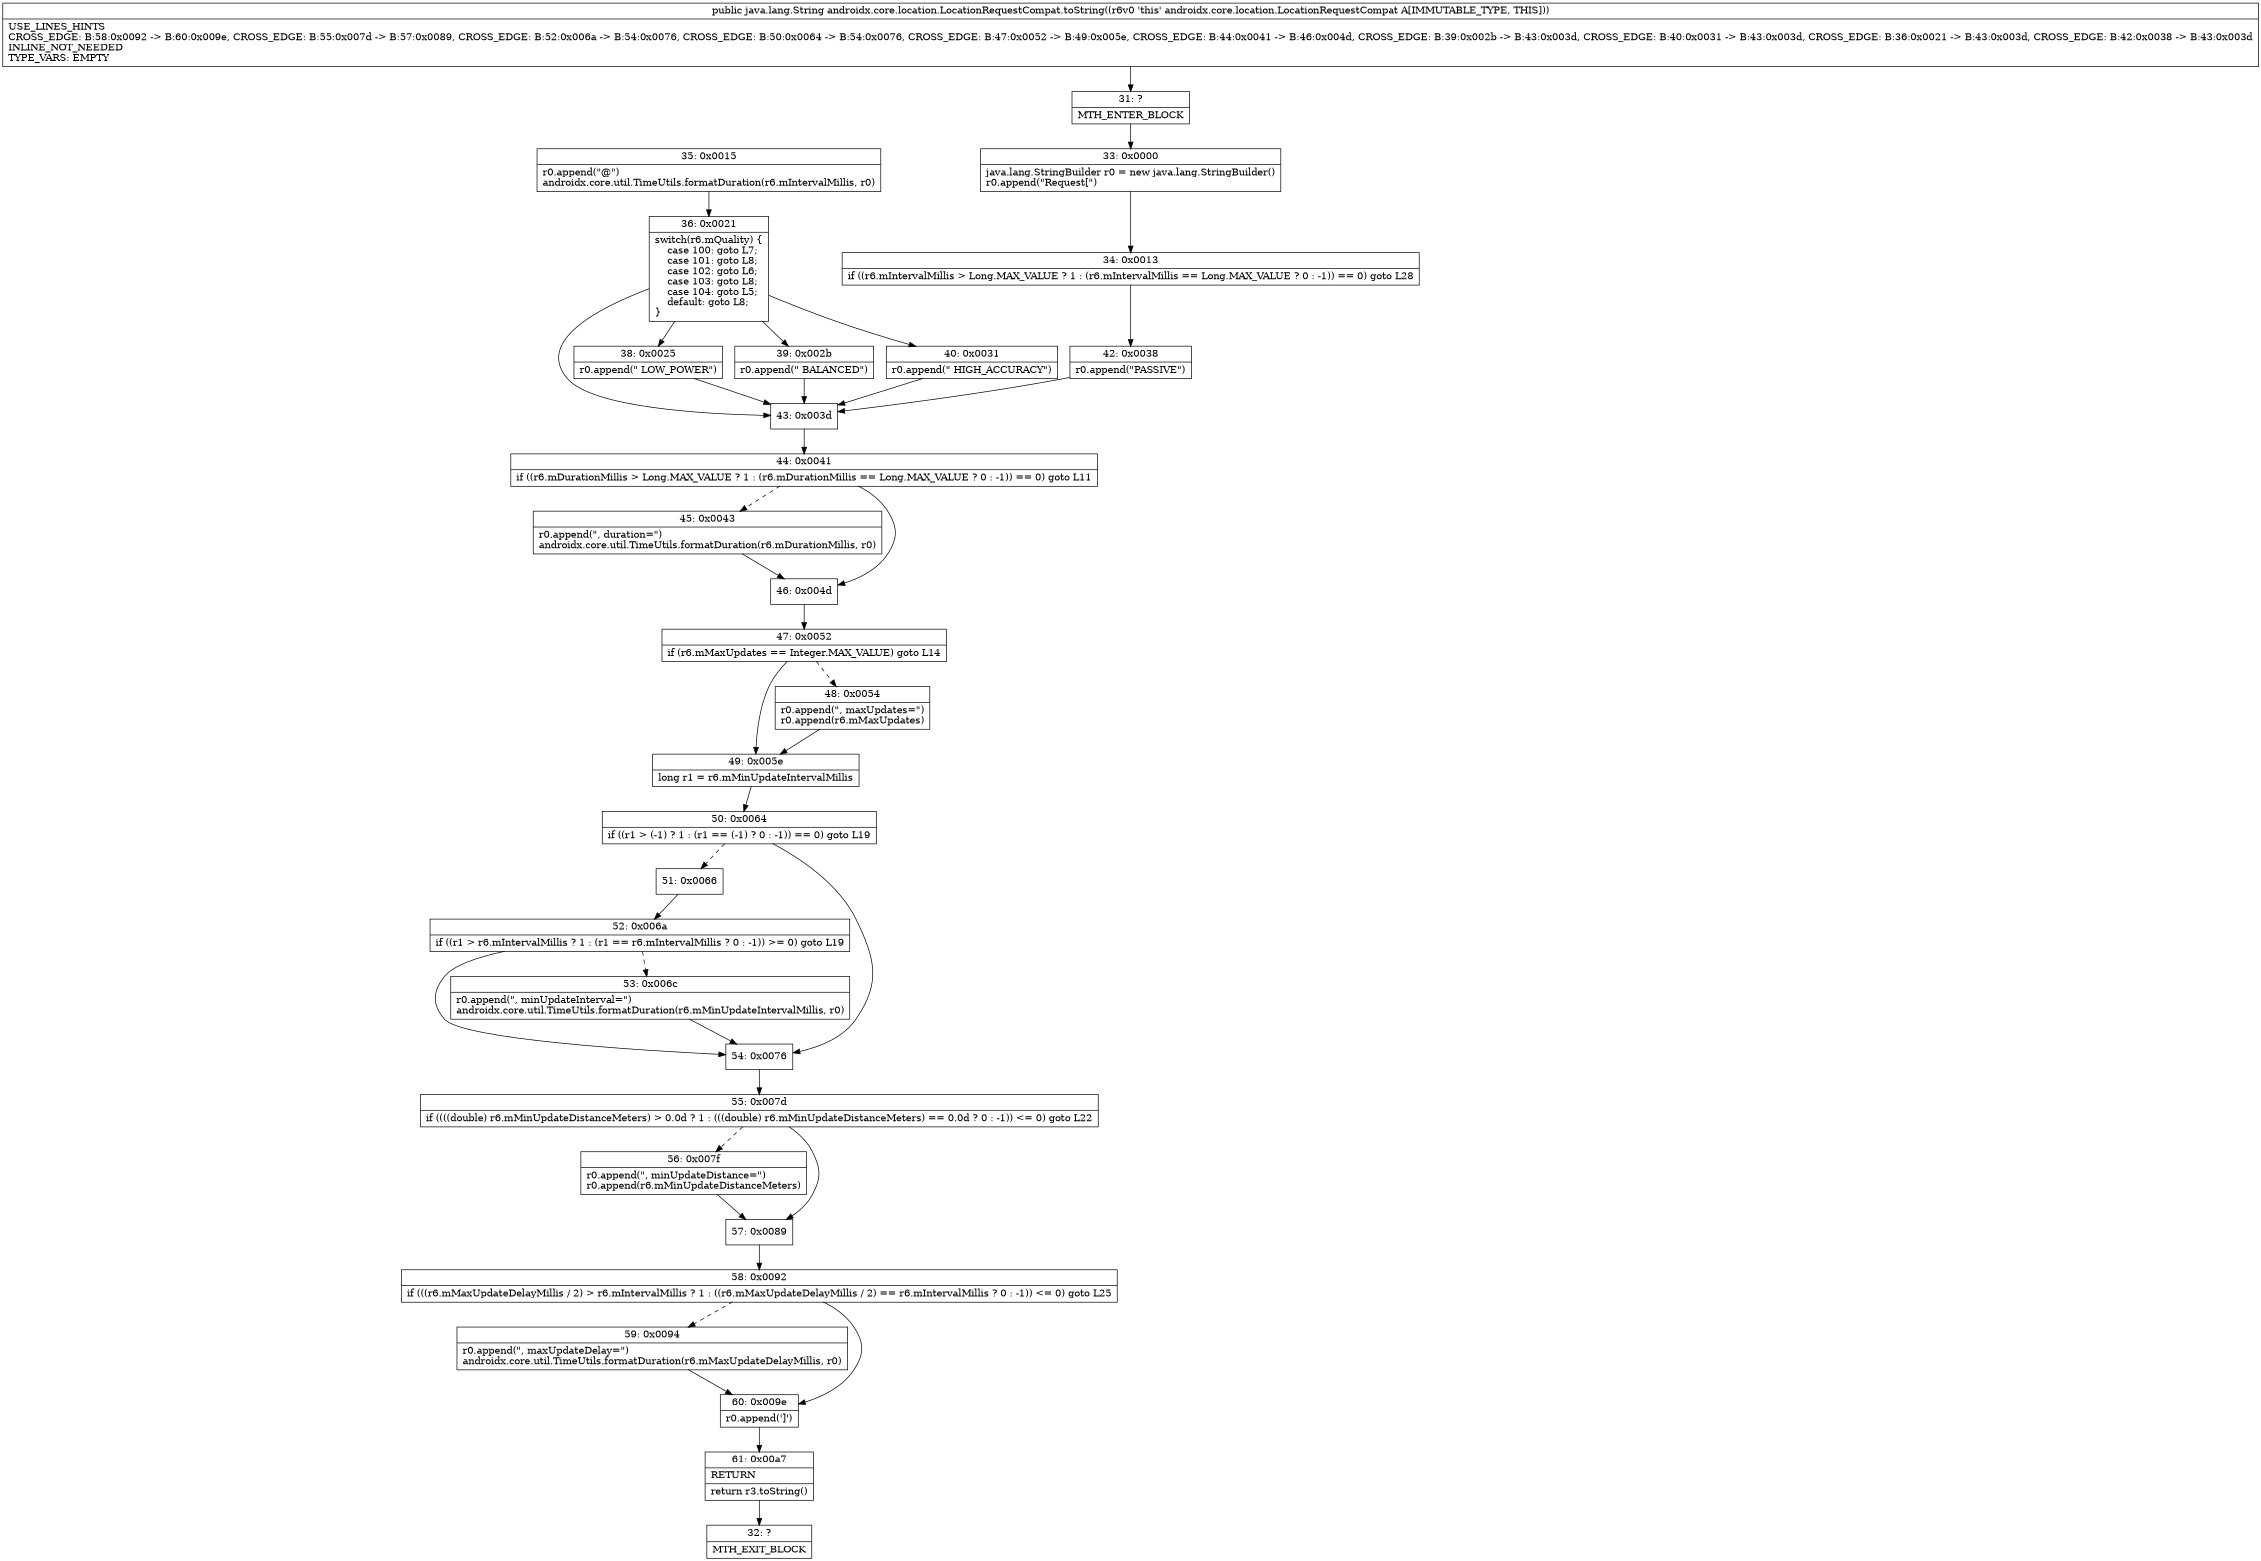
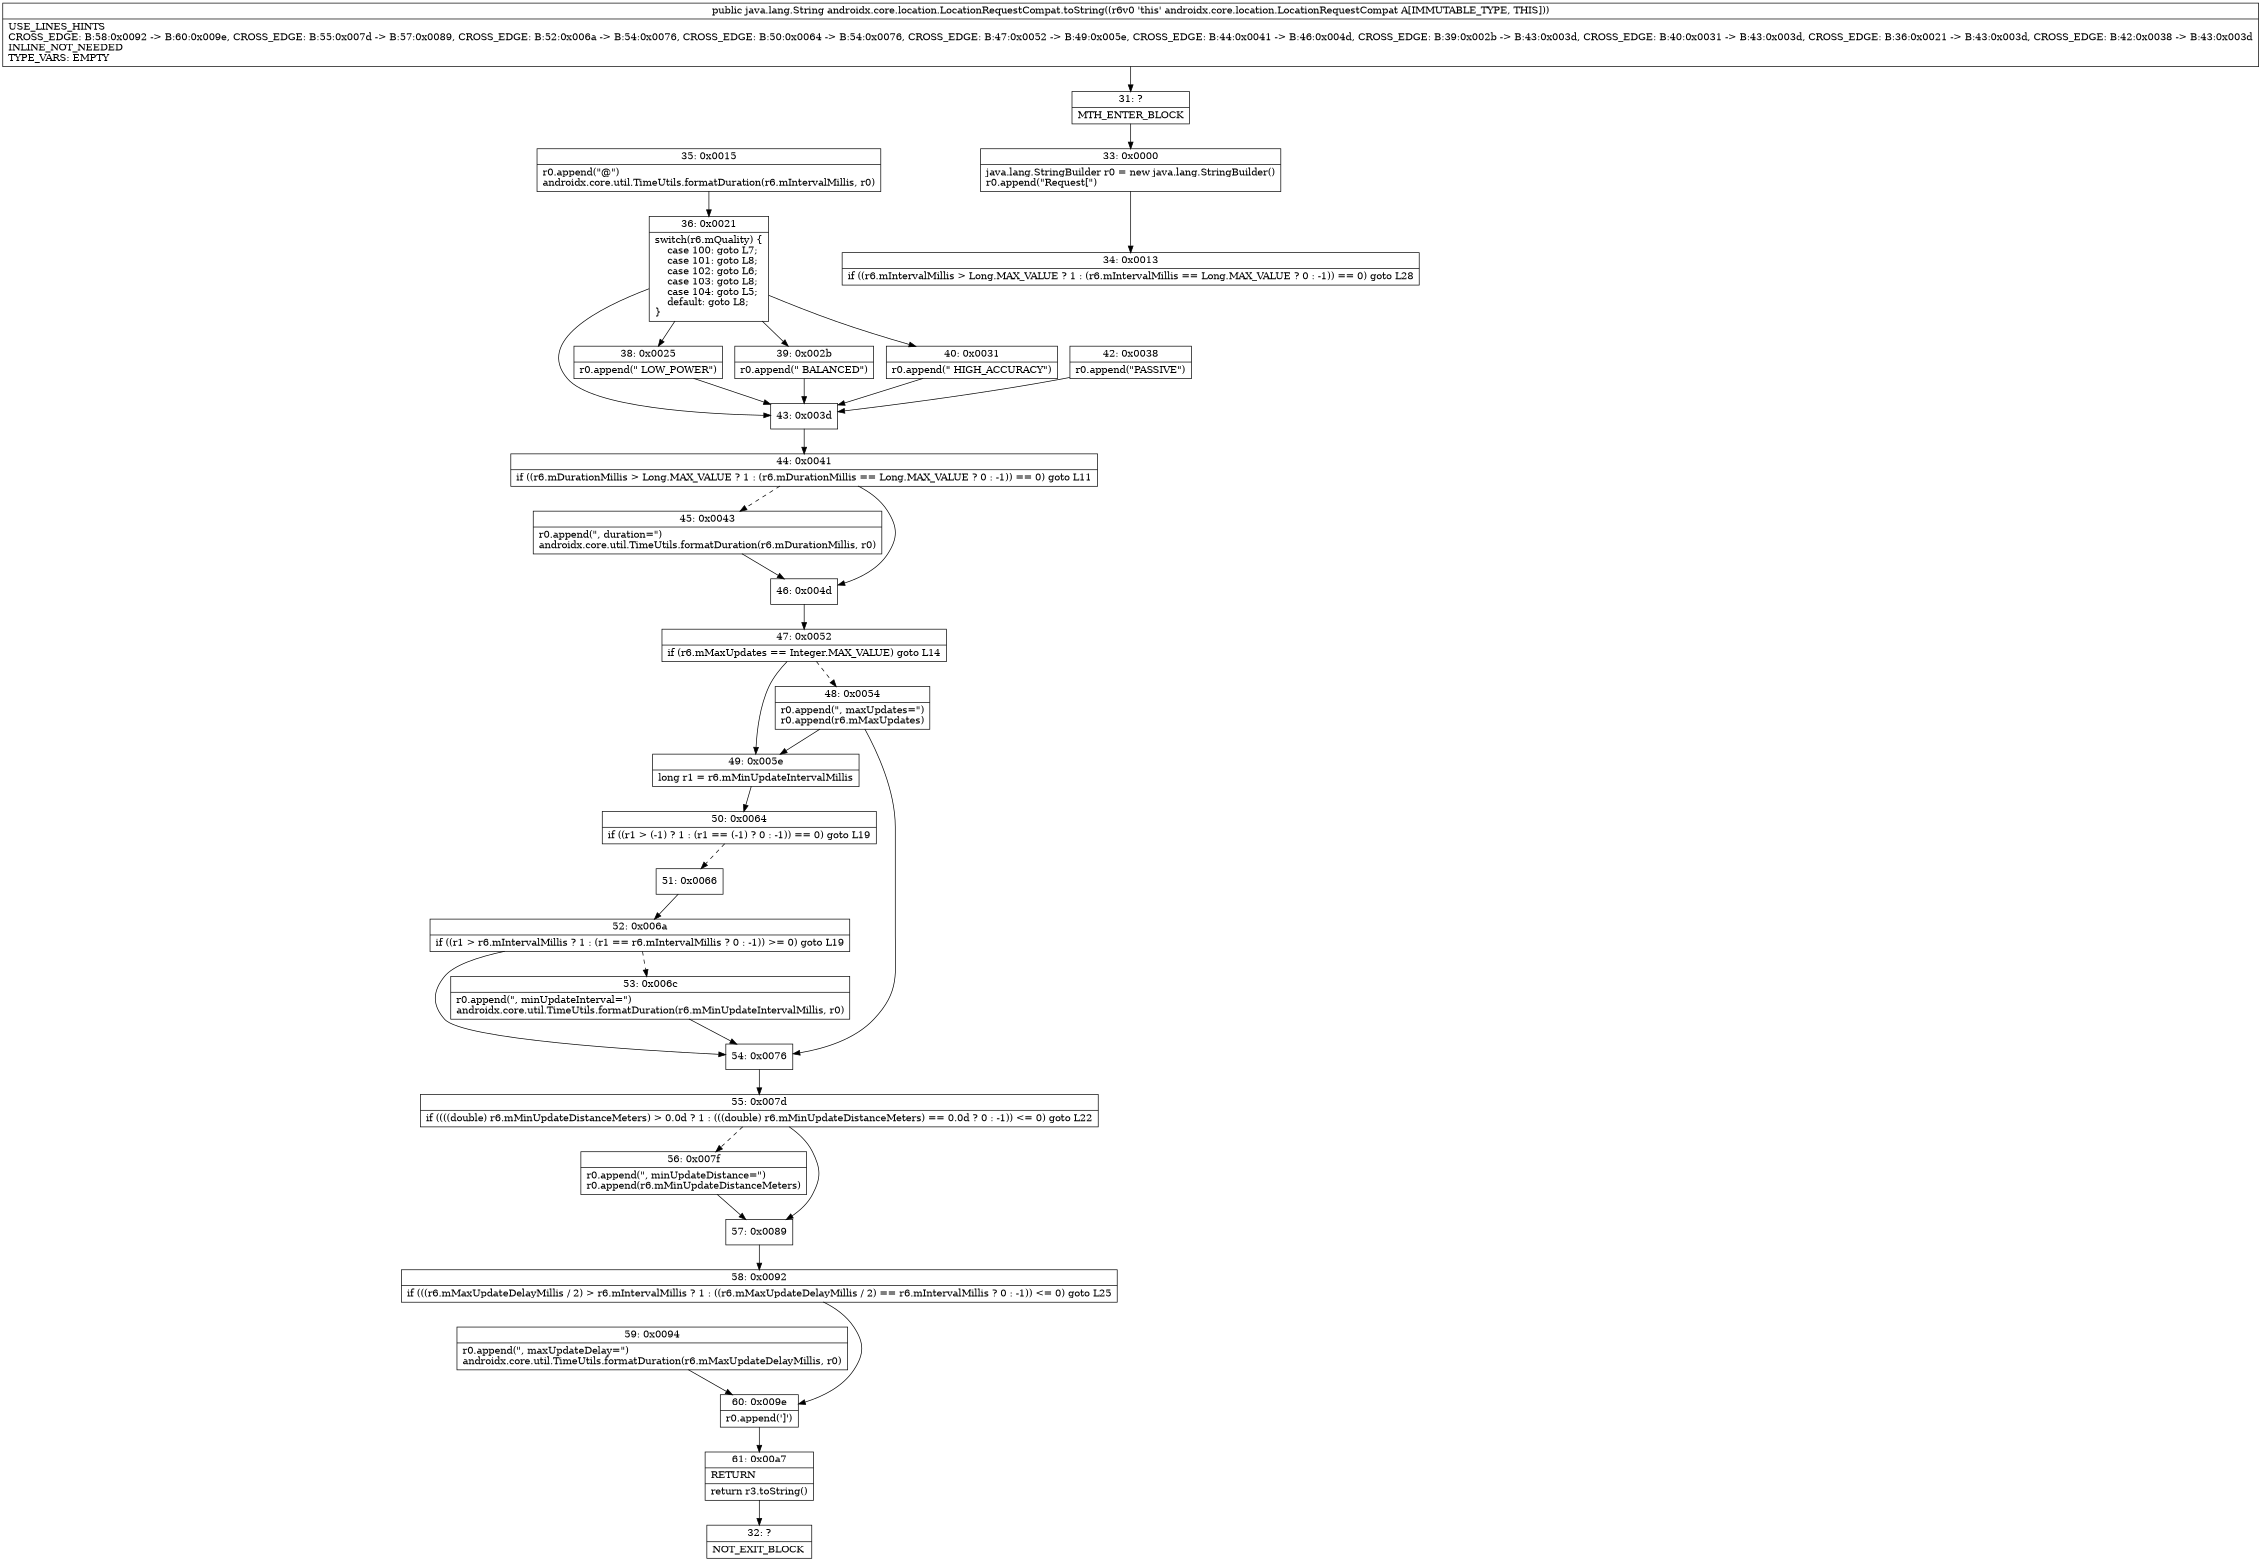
edge "34: 0x0013" -> "42: 0x0038": removed
edge "50: 0x0064" -> "54: 0x0076": now "48: 0x0054" -> "54: 0x0076"
edge "58: 0x0092" -> "59: 0x0094": removed
node "32: ?": text "MTH_EXIT_BLOCK" -> "NOT_EXIT_BLOCK"
